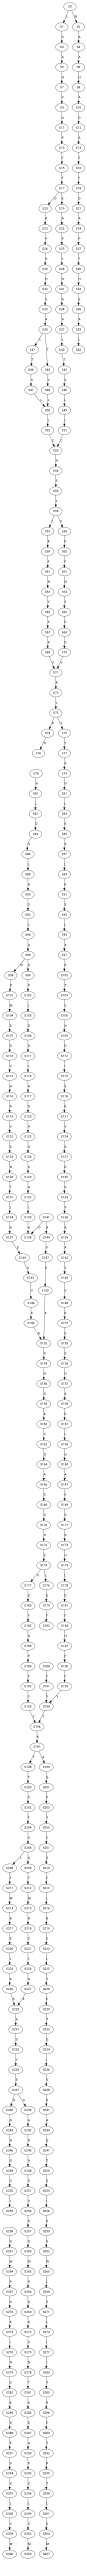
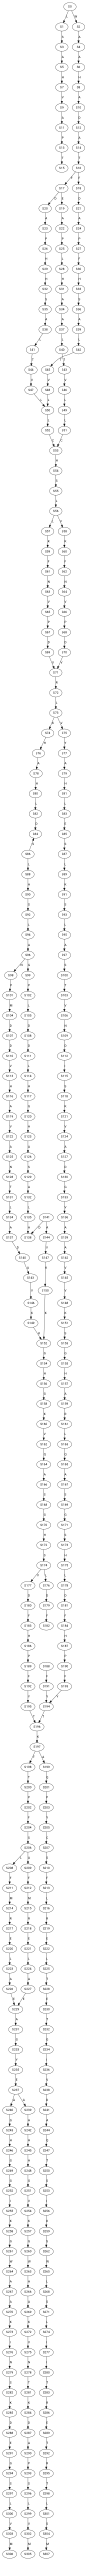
edge "S15" -> "S17": now "S16" -> "S17"
edge "S38" -> "S45": now "S42" -> "S45"
edge "S76" -> "S78": added, label "A"
edge "S84" -> "S86": reversed
edge "S255" -> "S258": added, label "K"
